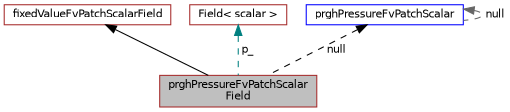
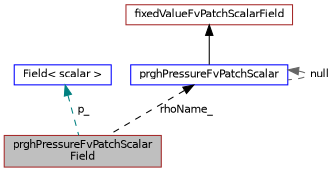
node "Field< scalar >": color brown -> blue
edge "prghPressureFvPatchScalar Field" -> "prghPressureFvPatchScalar": label " null" -> " rhoName_"
edge "prghPressureFvPatchScalar Field" -> "fixedValueFvPatchScalarField": now "prghPressureFvPatchScalar" -> "fixedValueFvPatchScalarField"
